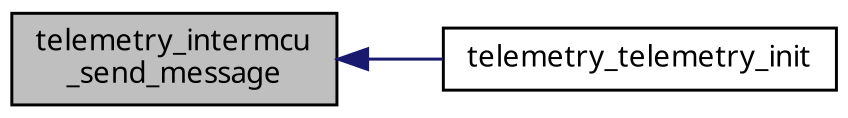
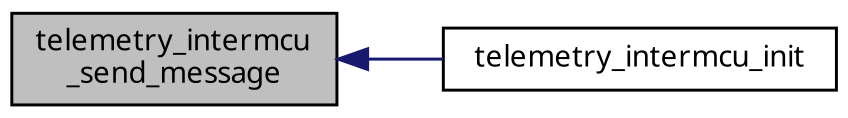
node "telemetry_telemetry_init": label "telemetry_telemetry_init" -> "telemetry_intermcu_init"
